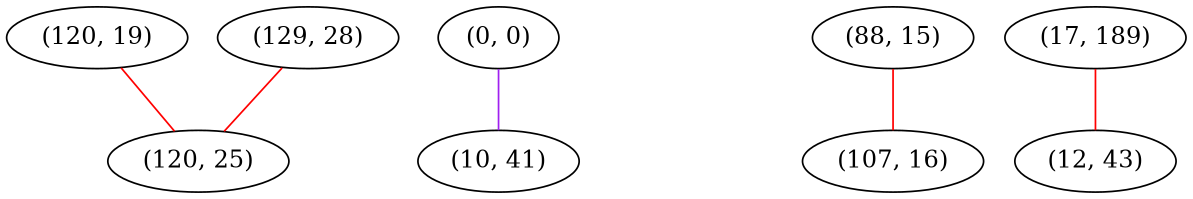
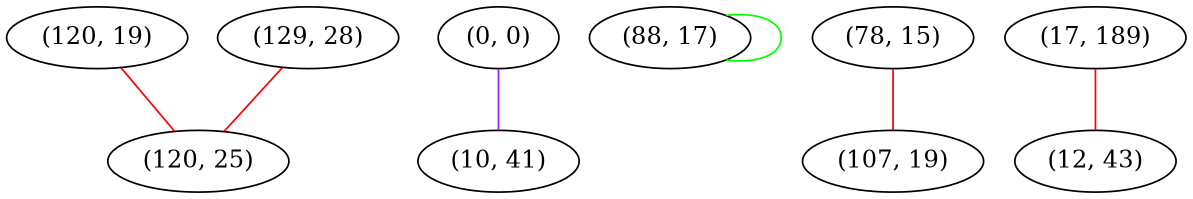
node "(88, 17)": added
node "(88, 15)": label "(88, 15)" -> "(78, 15)"
node "(107, 16)": label "(107, 16)" -> "(107, 19)"
